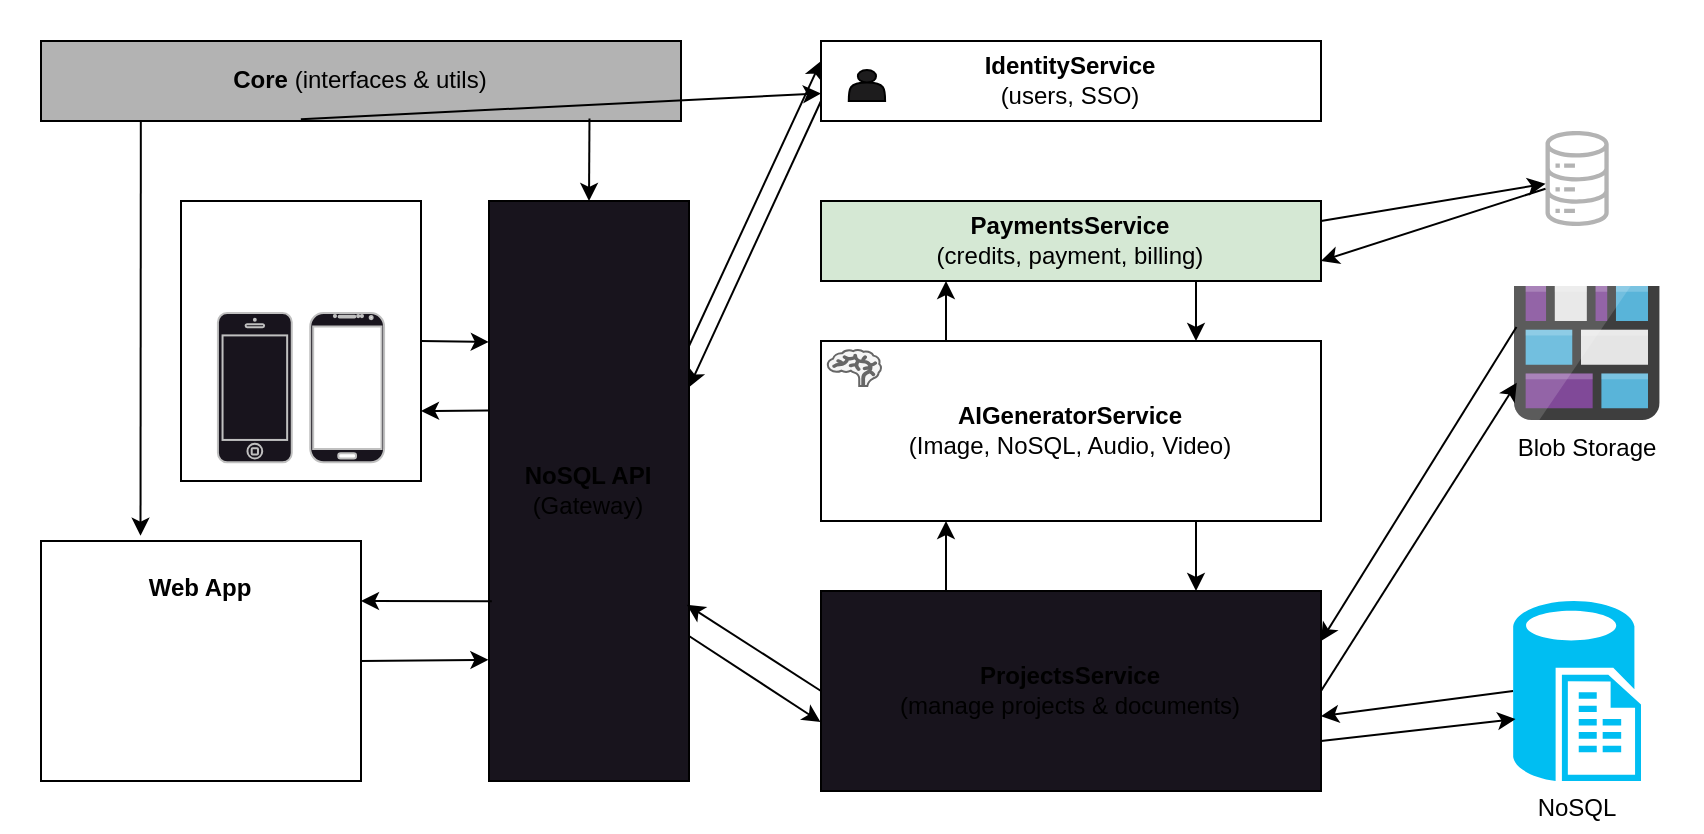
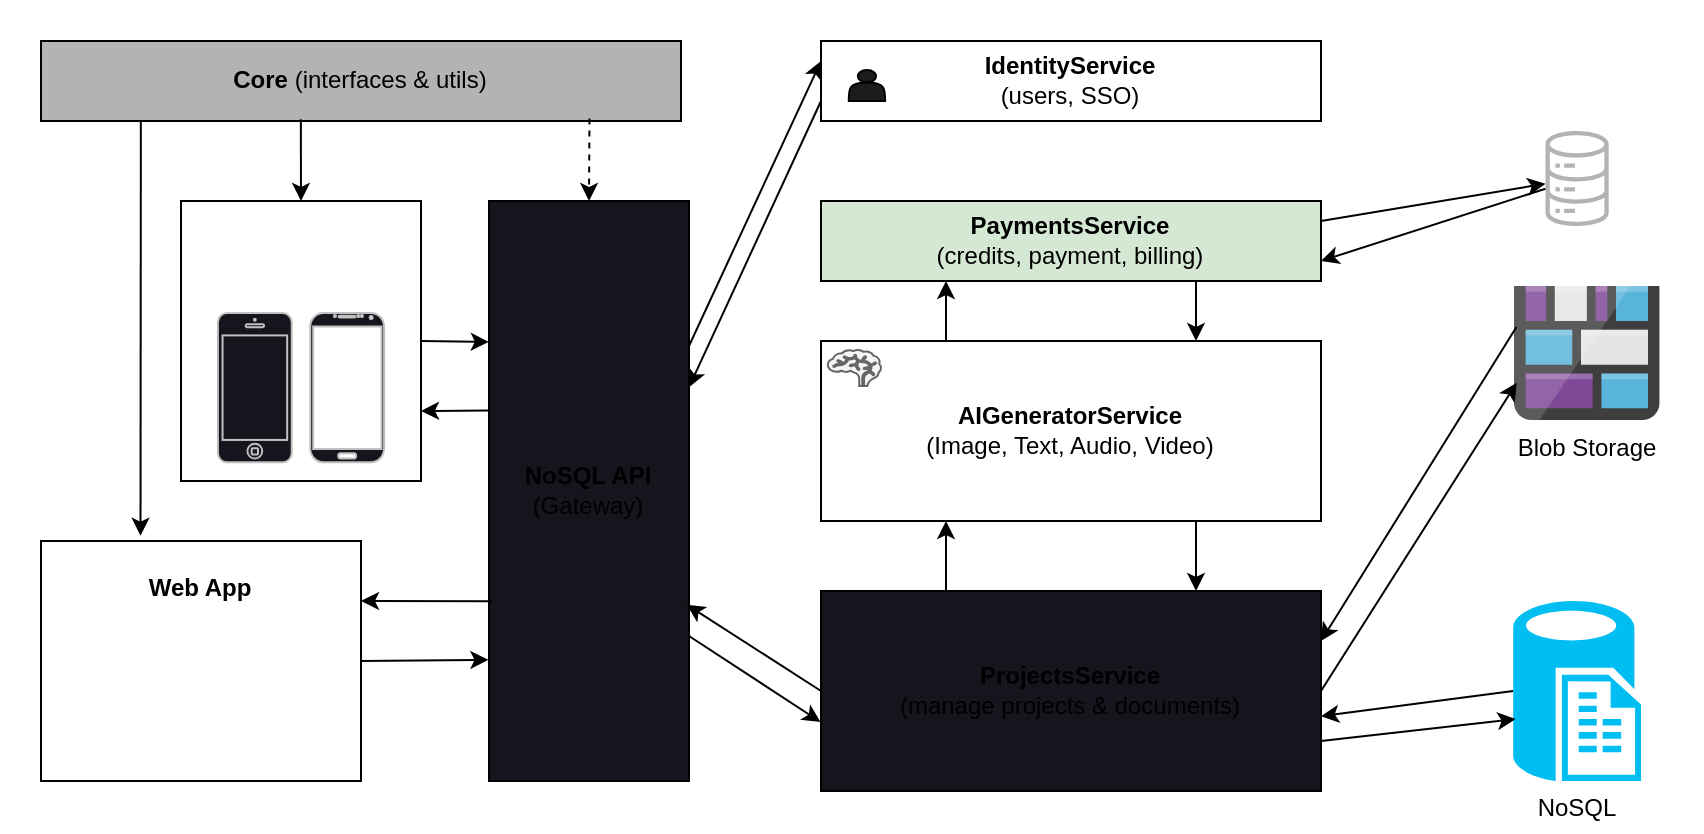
edge "Core (interfaces & utils)" -> "IdentityService (users, SSO)": now "Core (interfaces & utils)" -> "Mobile Apps"
edge "Core (interfaces & utils)" -> "NoSQL API (Gateway)": style solid -> dashed
node "AIGeneratorService (Image, NoSQL, Audio, Video)": label "AIGeneratorService (Image, NoSQL, Audio, Video)" -> "AIGeneratorService (Image, Text, Audio, Video)"
